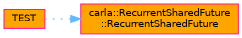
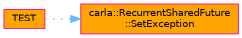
node "carla::RecurrentSharedFuture ::RecurrentSharedFuture": label "carla::RecurrentSharedFuture ::RecurrentSharedFuture" -> "carla::RecurrentSharedFuture ::SetException"
